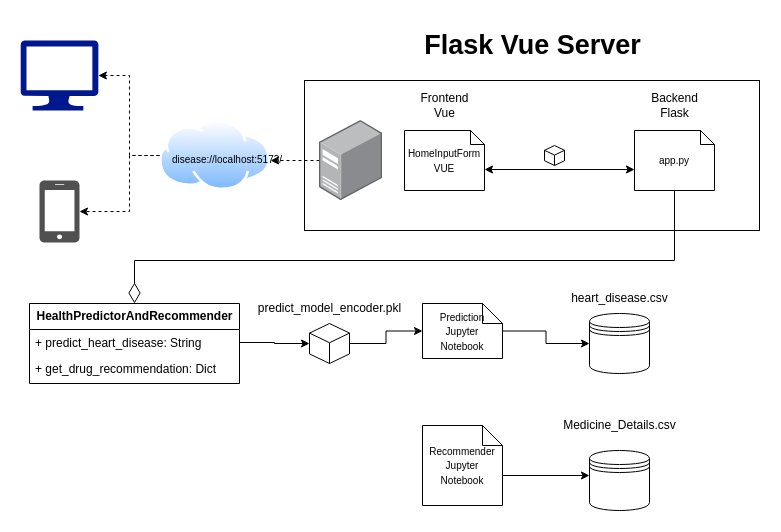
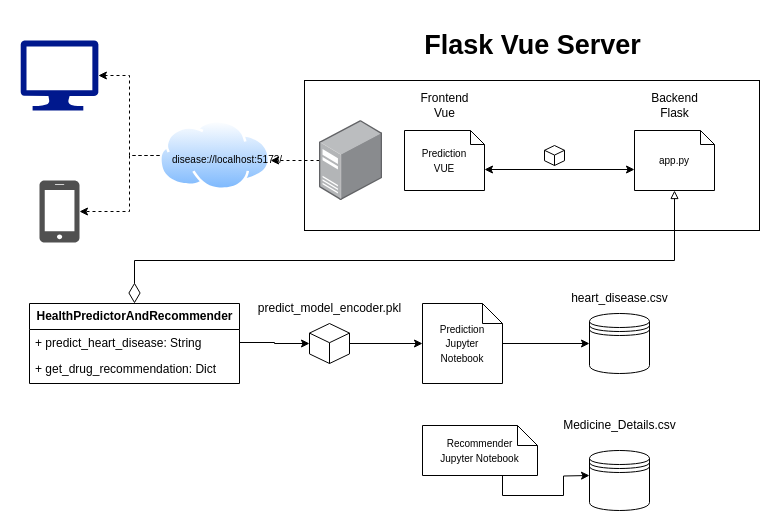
node "HomeInputForm VUE": label "HomeInputForm VUE" -> "Prediction VUE"
edge "app.py" -> "HealthPredictorAndRecommender": arrowhead none -> block
node "Prediction Jupyter Notebook": size 80x55 -> 80x80
node "Recommender Jupyter Notebook": size 80x80 -> 115x50
